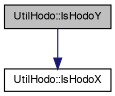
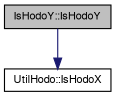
node "UtilHodo::IsHodoY": label "UtilHodo::IsHodoY" -> "IsHodoY::IsHodoY"
